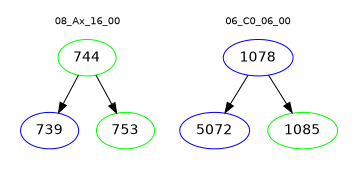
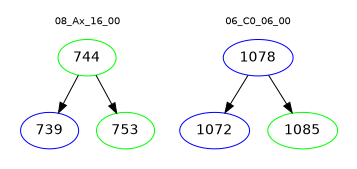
node "5072": label "5072" -> "1072"
